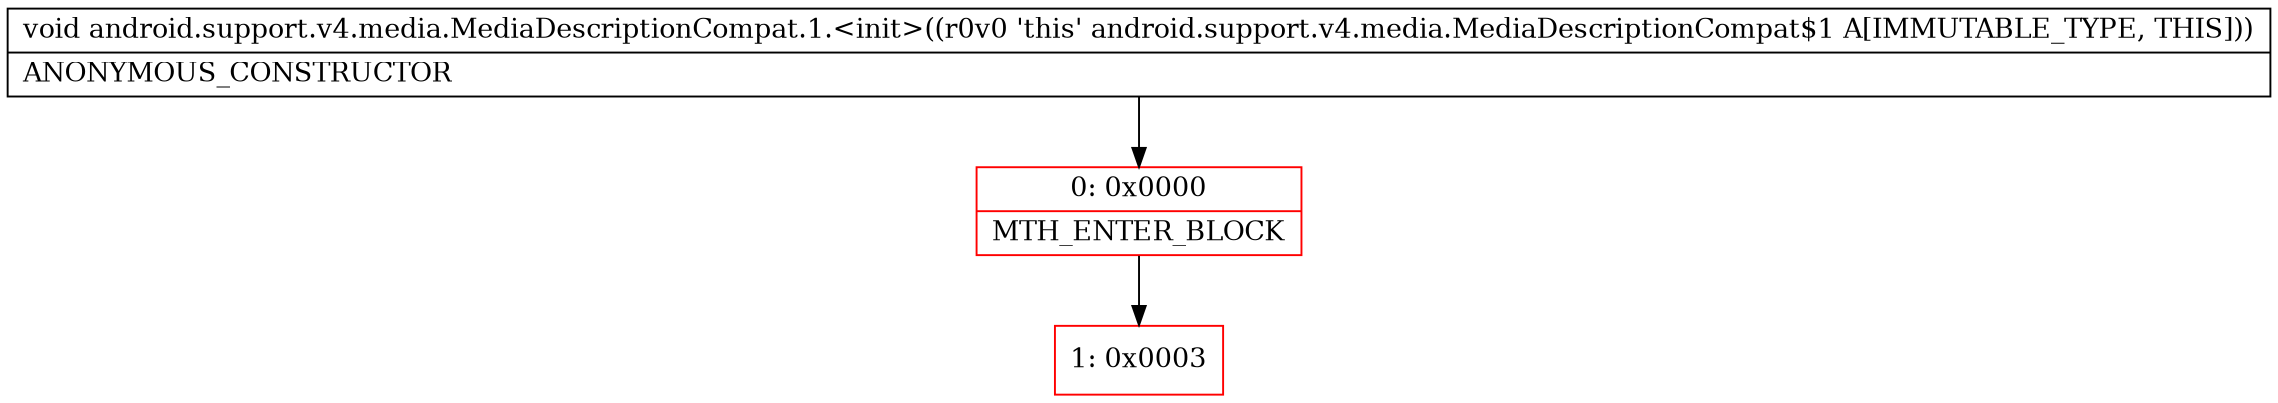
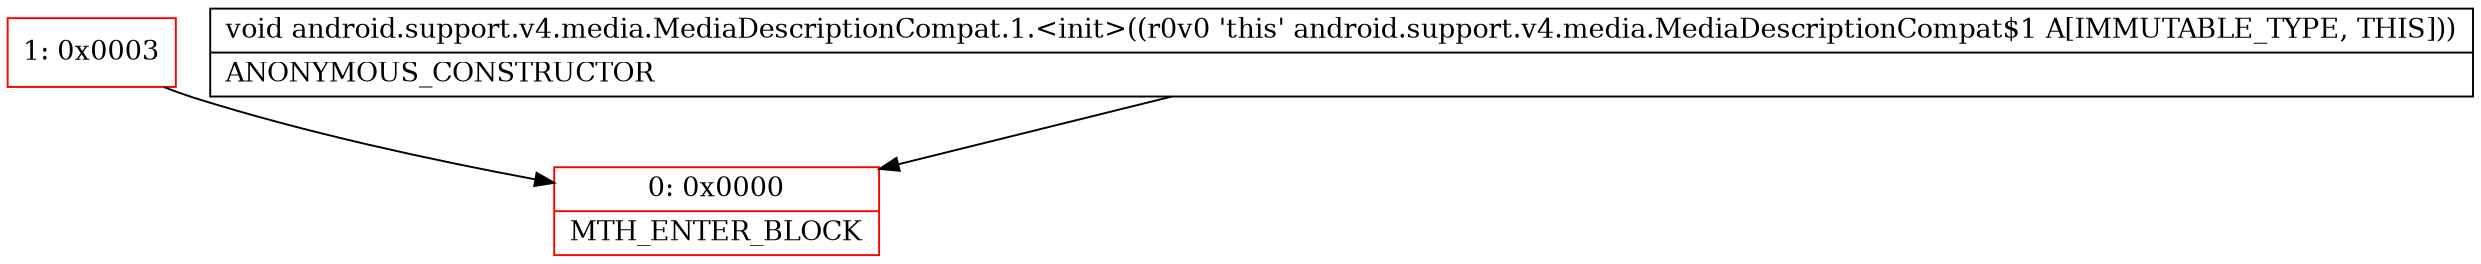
edge "0: 0x0000" -> "1: 0x0003": reversed
